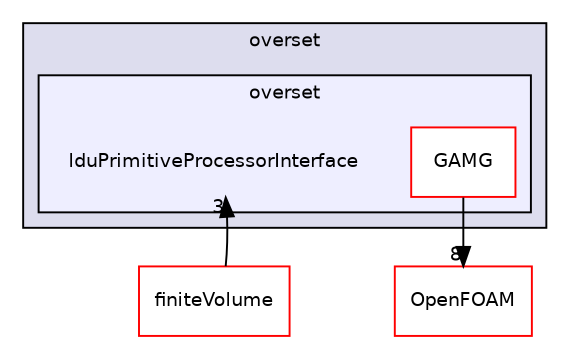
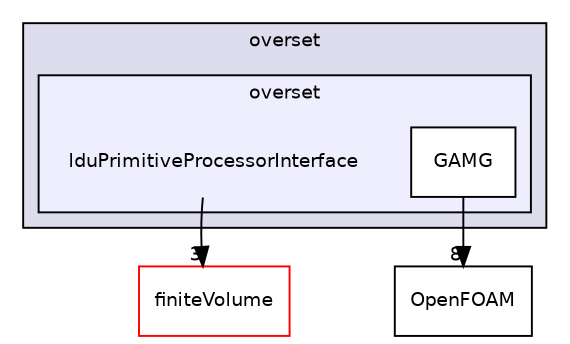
node "GAMG": color red -> black
edge "finiteVolume" -> "lduPrimitiveProcessorInterface": reversed
node "OpenFOAM": color red -> black
